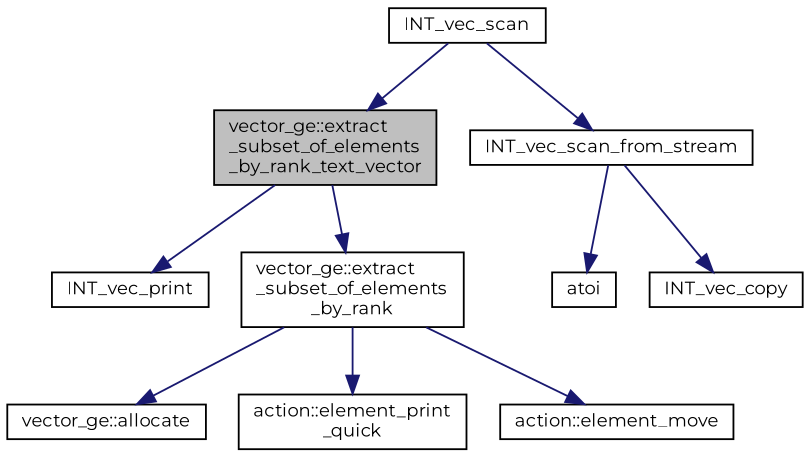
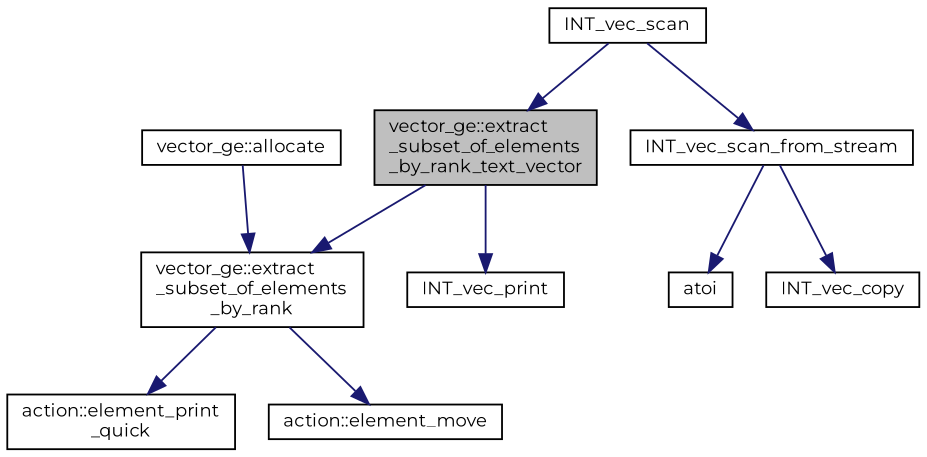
edge "vector_ge::extract _subset_of_elements _by_rank" -> "vector_ge::allocate": reversed
